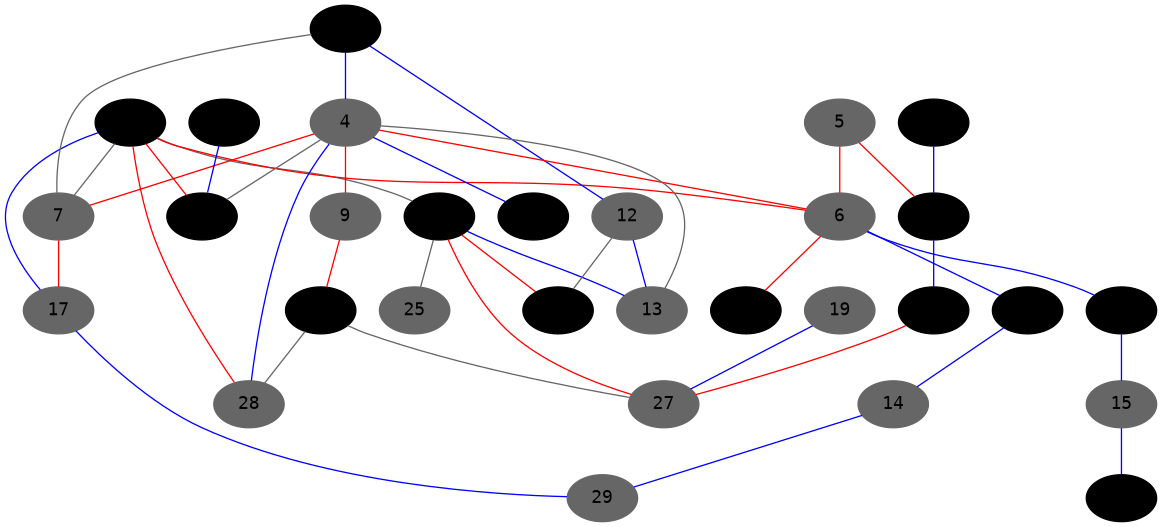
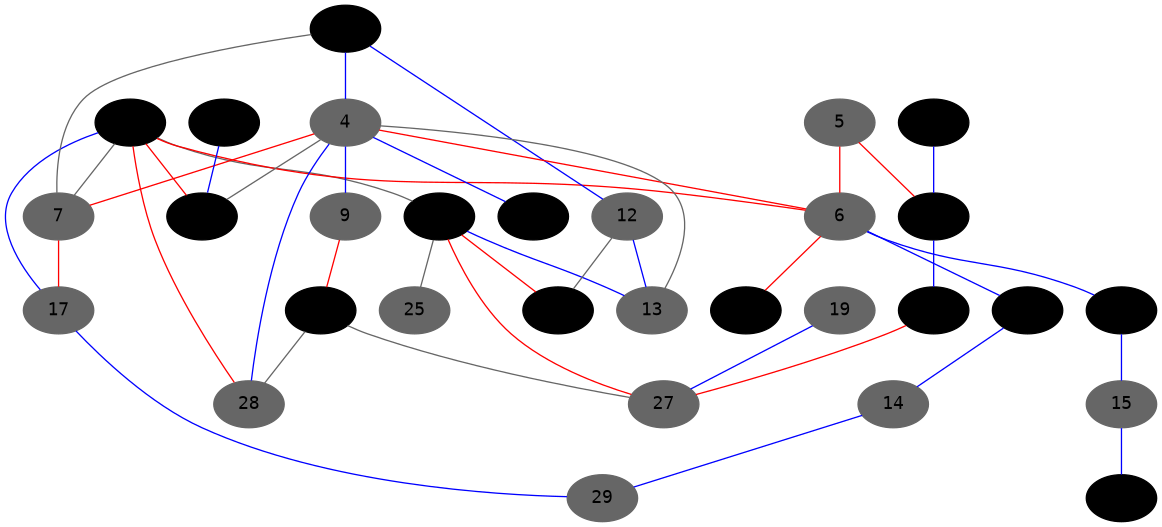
edge "4" -- "9": color red -> blue
